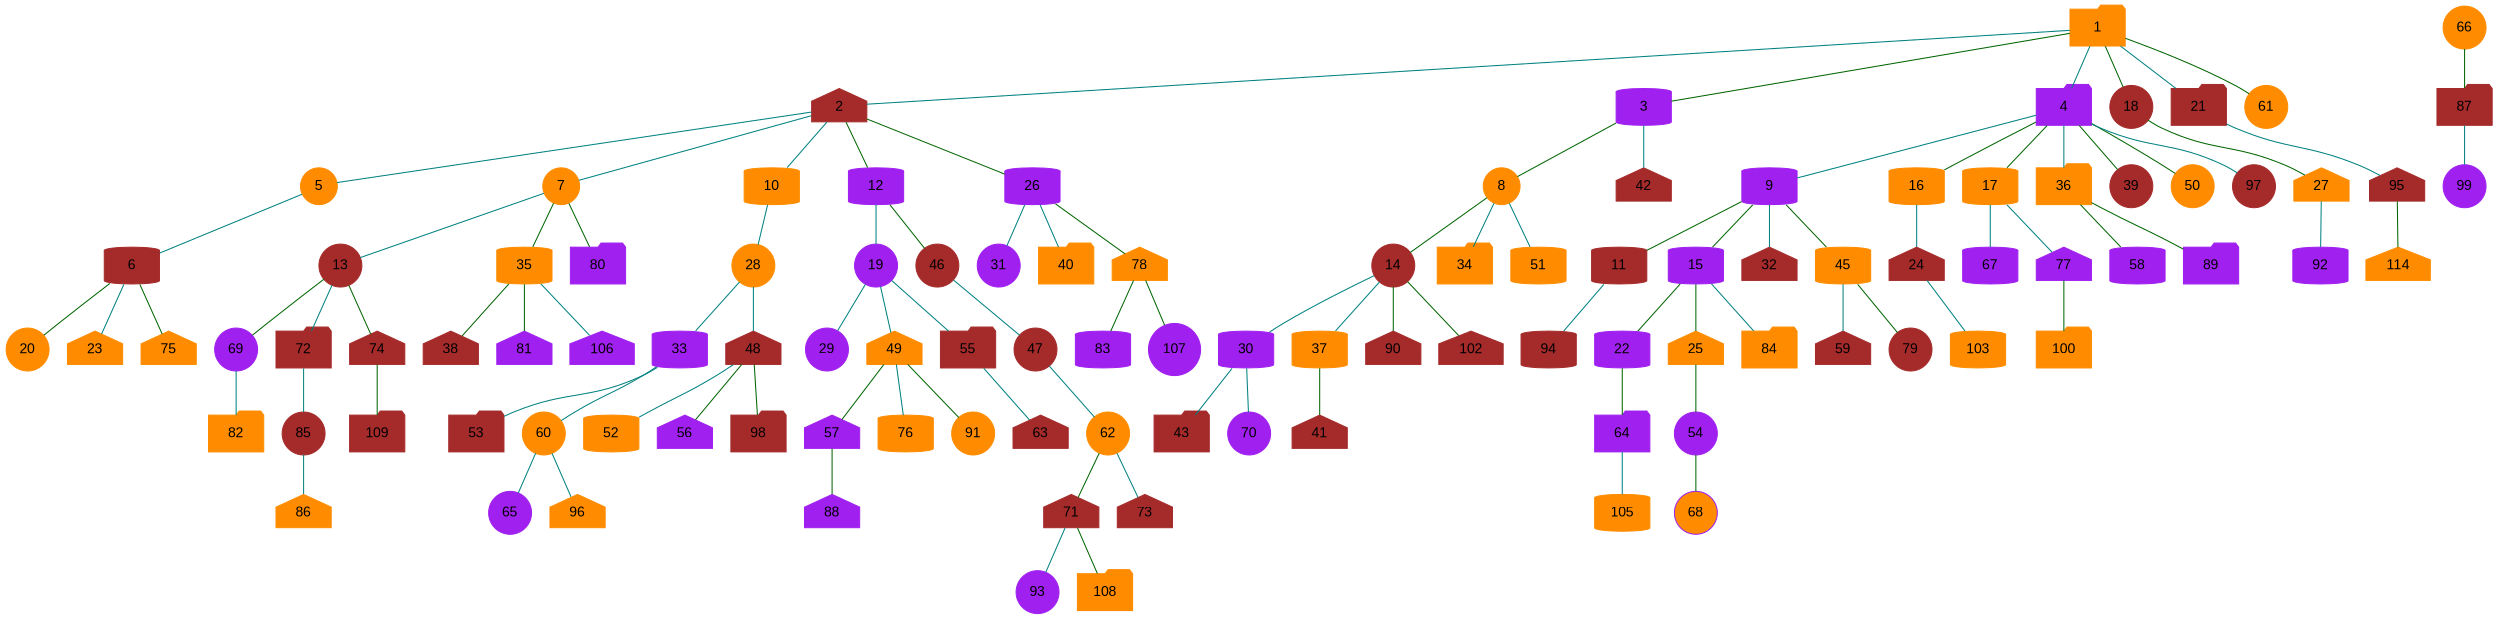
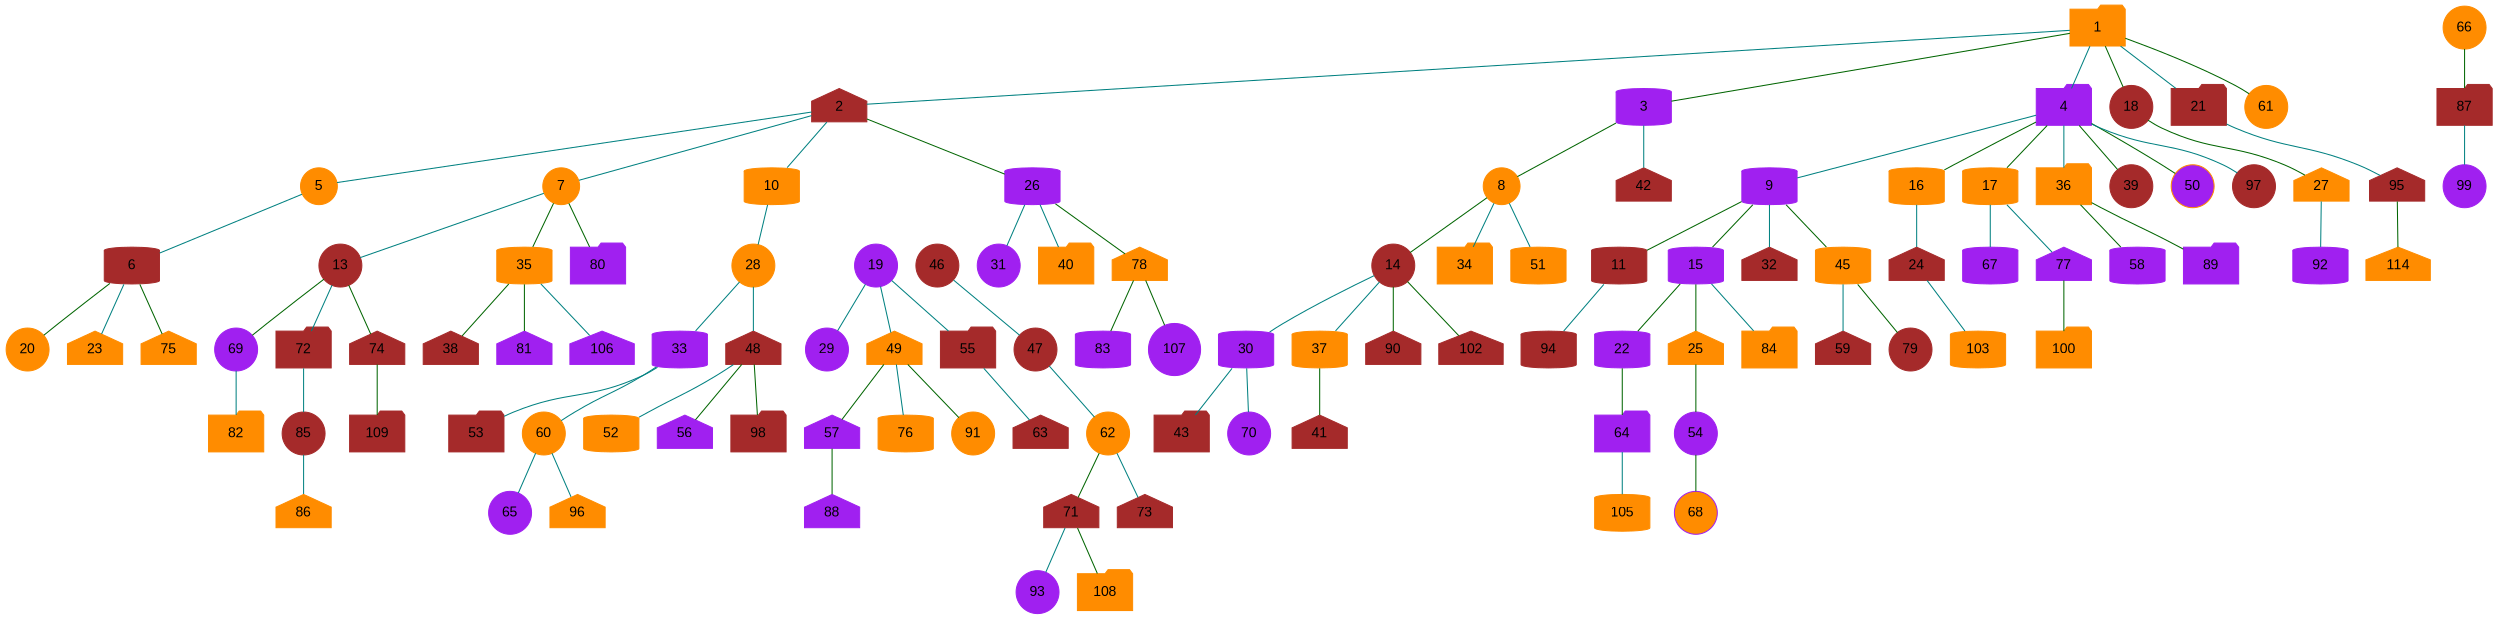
node "12": removed
node "50": fillcolor darkorange -> purple
